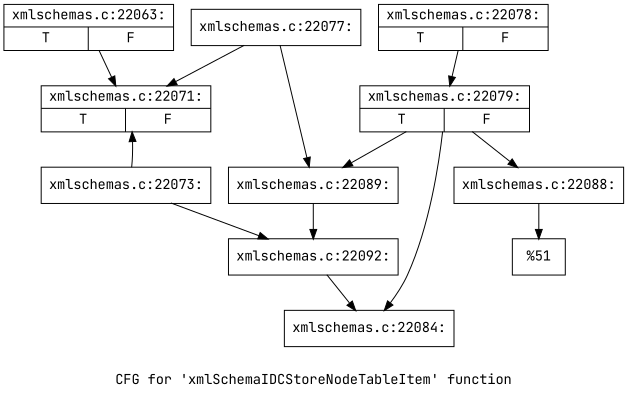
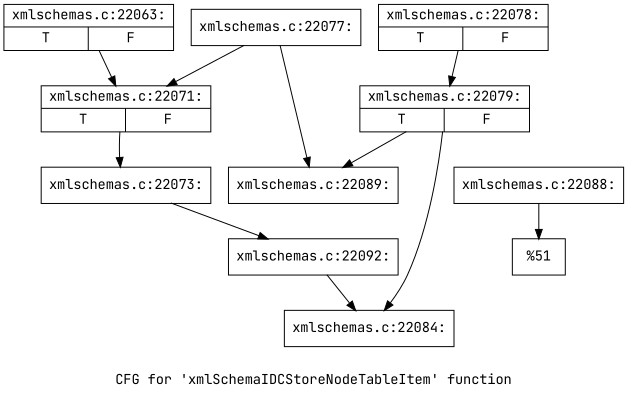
edge "xmlschemas.c:22079:" -> "xmlschemas.c:22088:": removed
edge "xmlschemas.c:22073:" -> "xmlschemas.c:22071:": reversed
edge "xmlschemas.c:22089:" -> "xmlschemas.c:22092:": removed
